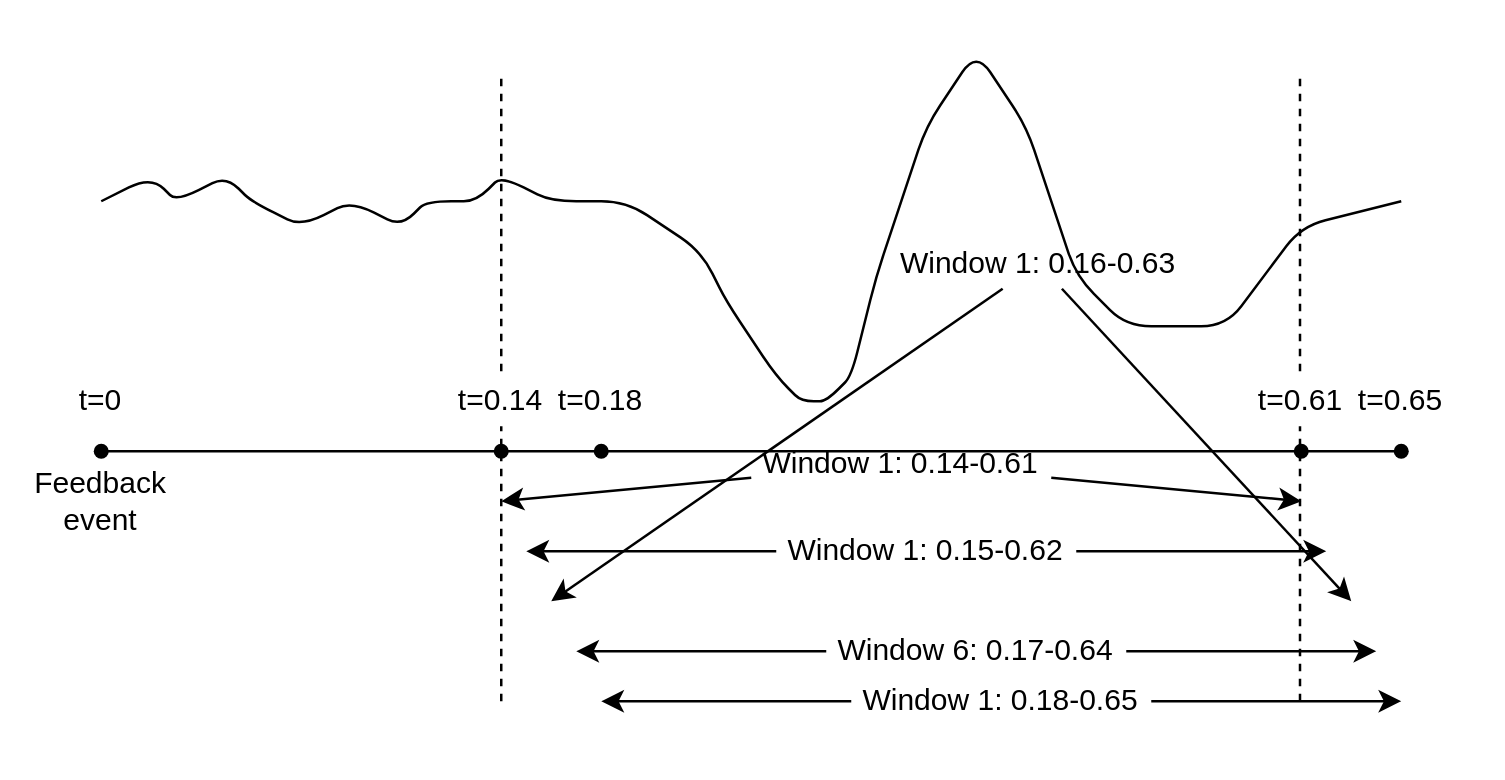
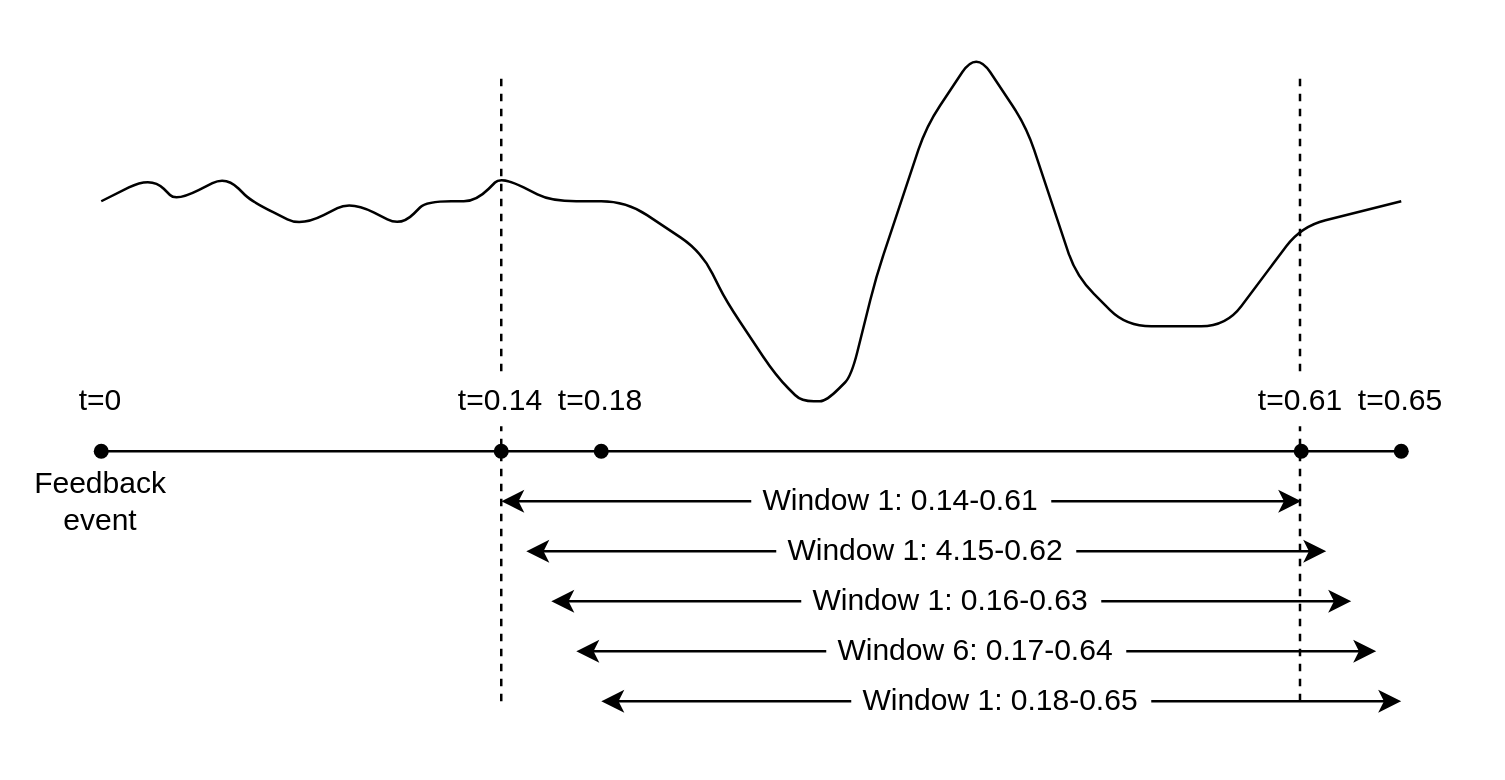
node "Window 1: 0.16-0.63": moved (1039, 264) -> (951, 601)
node "Window 1: 0.14-0.61": moved (901, 464) -> (901, 501)
node "Window 1: 0.15-0.62": label "Window 1: 0.15-0.62" -> "Window 1: 4.15-0.62"
